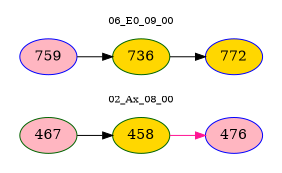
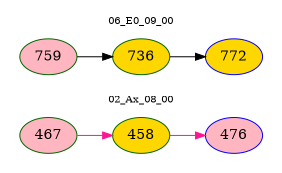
node "759": color blue -> darkgreen
edge "467" -> "458": color black -> deeppink
